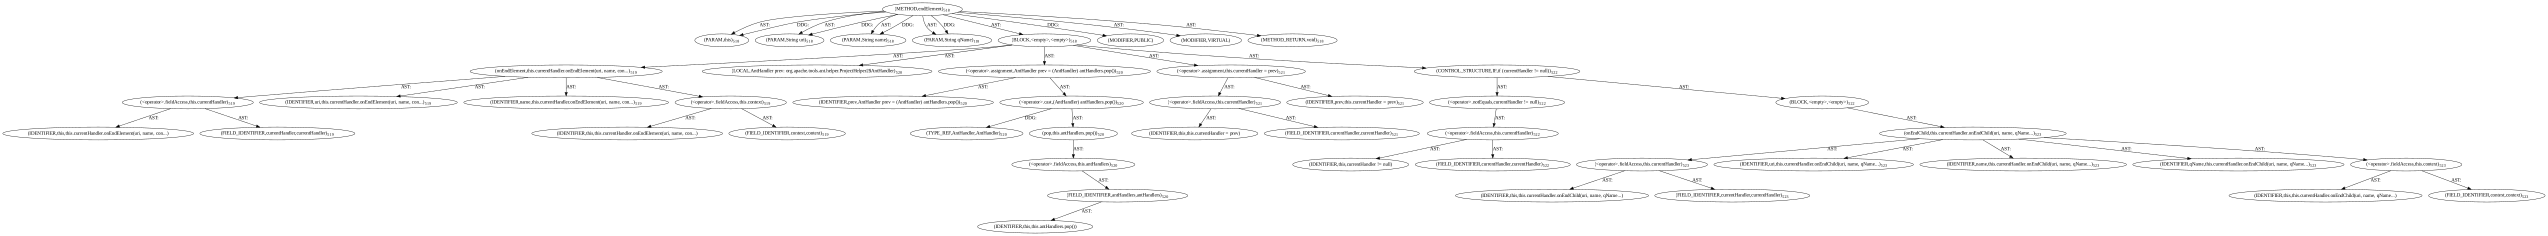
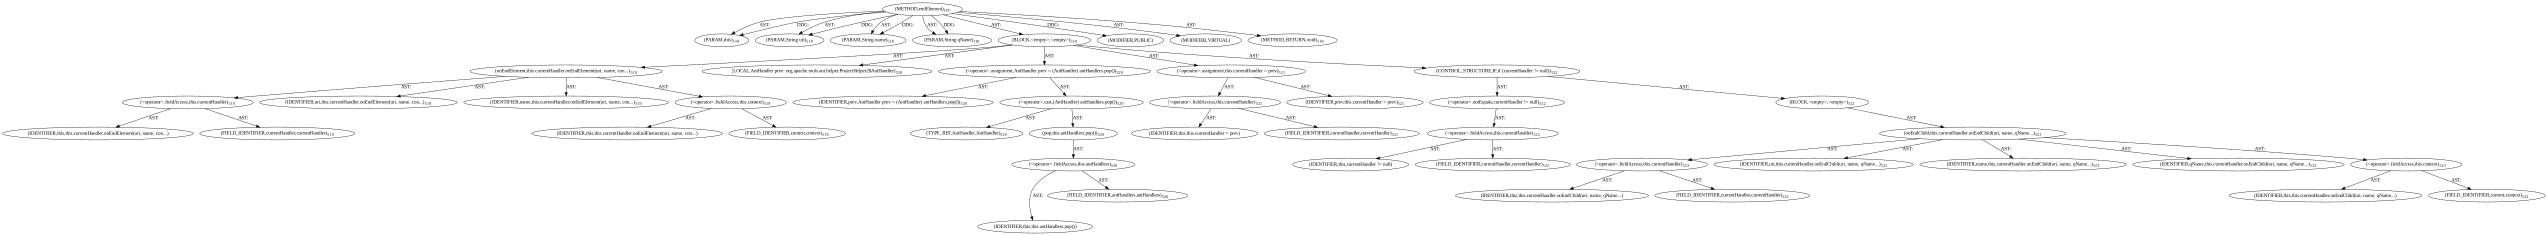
node "(METHOD,endElement)": text "518" -> "118"
edge "(<operator>.cast,(AntHandler) antHandlers.pop())" -> "(TYPE_REF,AntHandler,AntHandler)": label "DDG: " -> "AST: "
edge "(FIELD_IDENTIFIER,antHandlers,antHandlers)" -> "(IDENTIFIER,this,this.antHandlers.pop())": now "(<operator>.fieldAccess,this.antHandlers)" -> "(IDENTIFIER,this,this.antHandlers.pop())"
